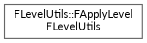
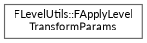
node "FLevelUtils::FApplyLevel FLevelUtils": label "FLevelUtils::FApplyLevel FLevelUtils" -> "FLevelUtils::FApplyLevel TransformParams"
